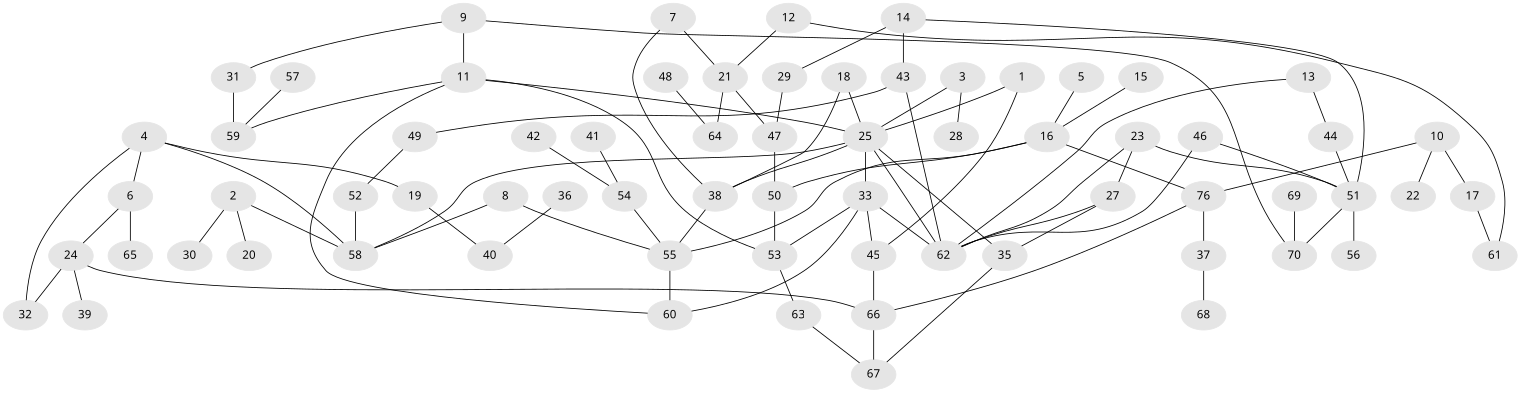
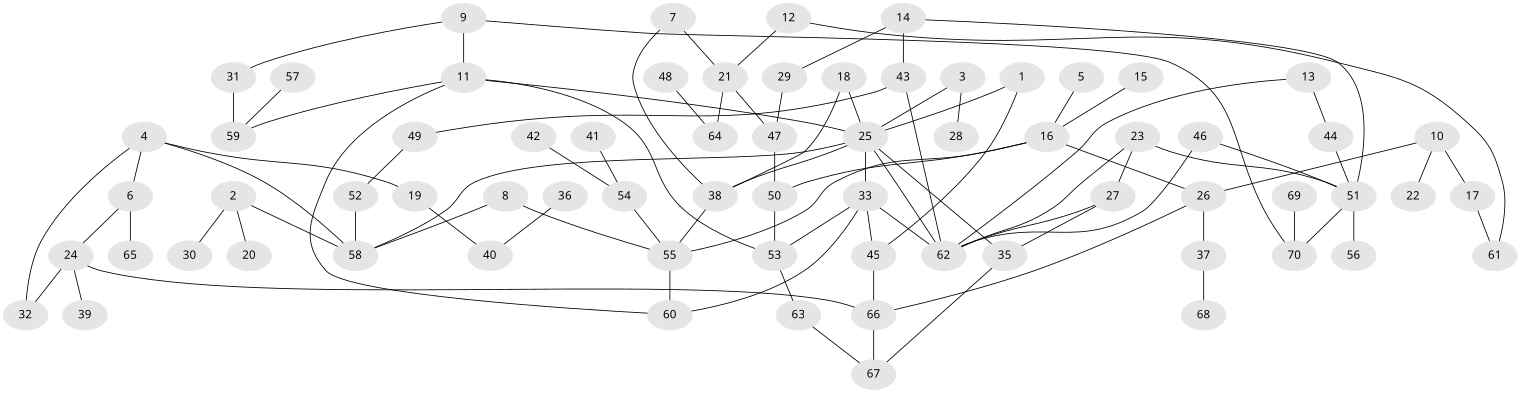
node "76": label "76" -> "26"
